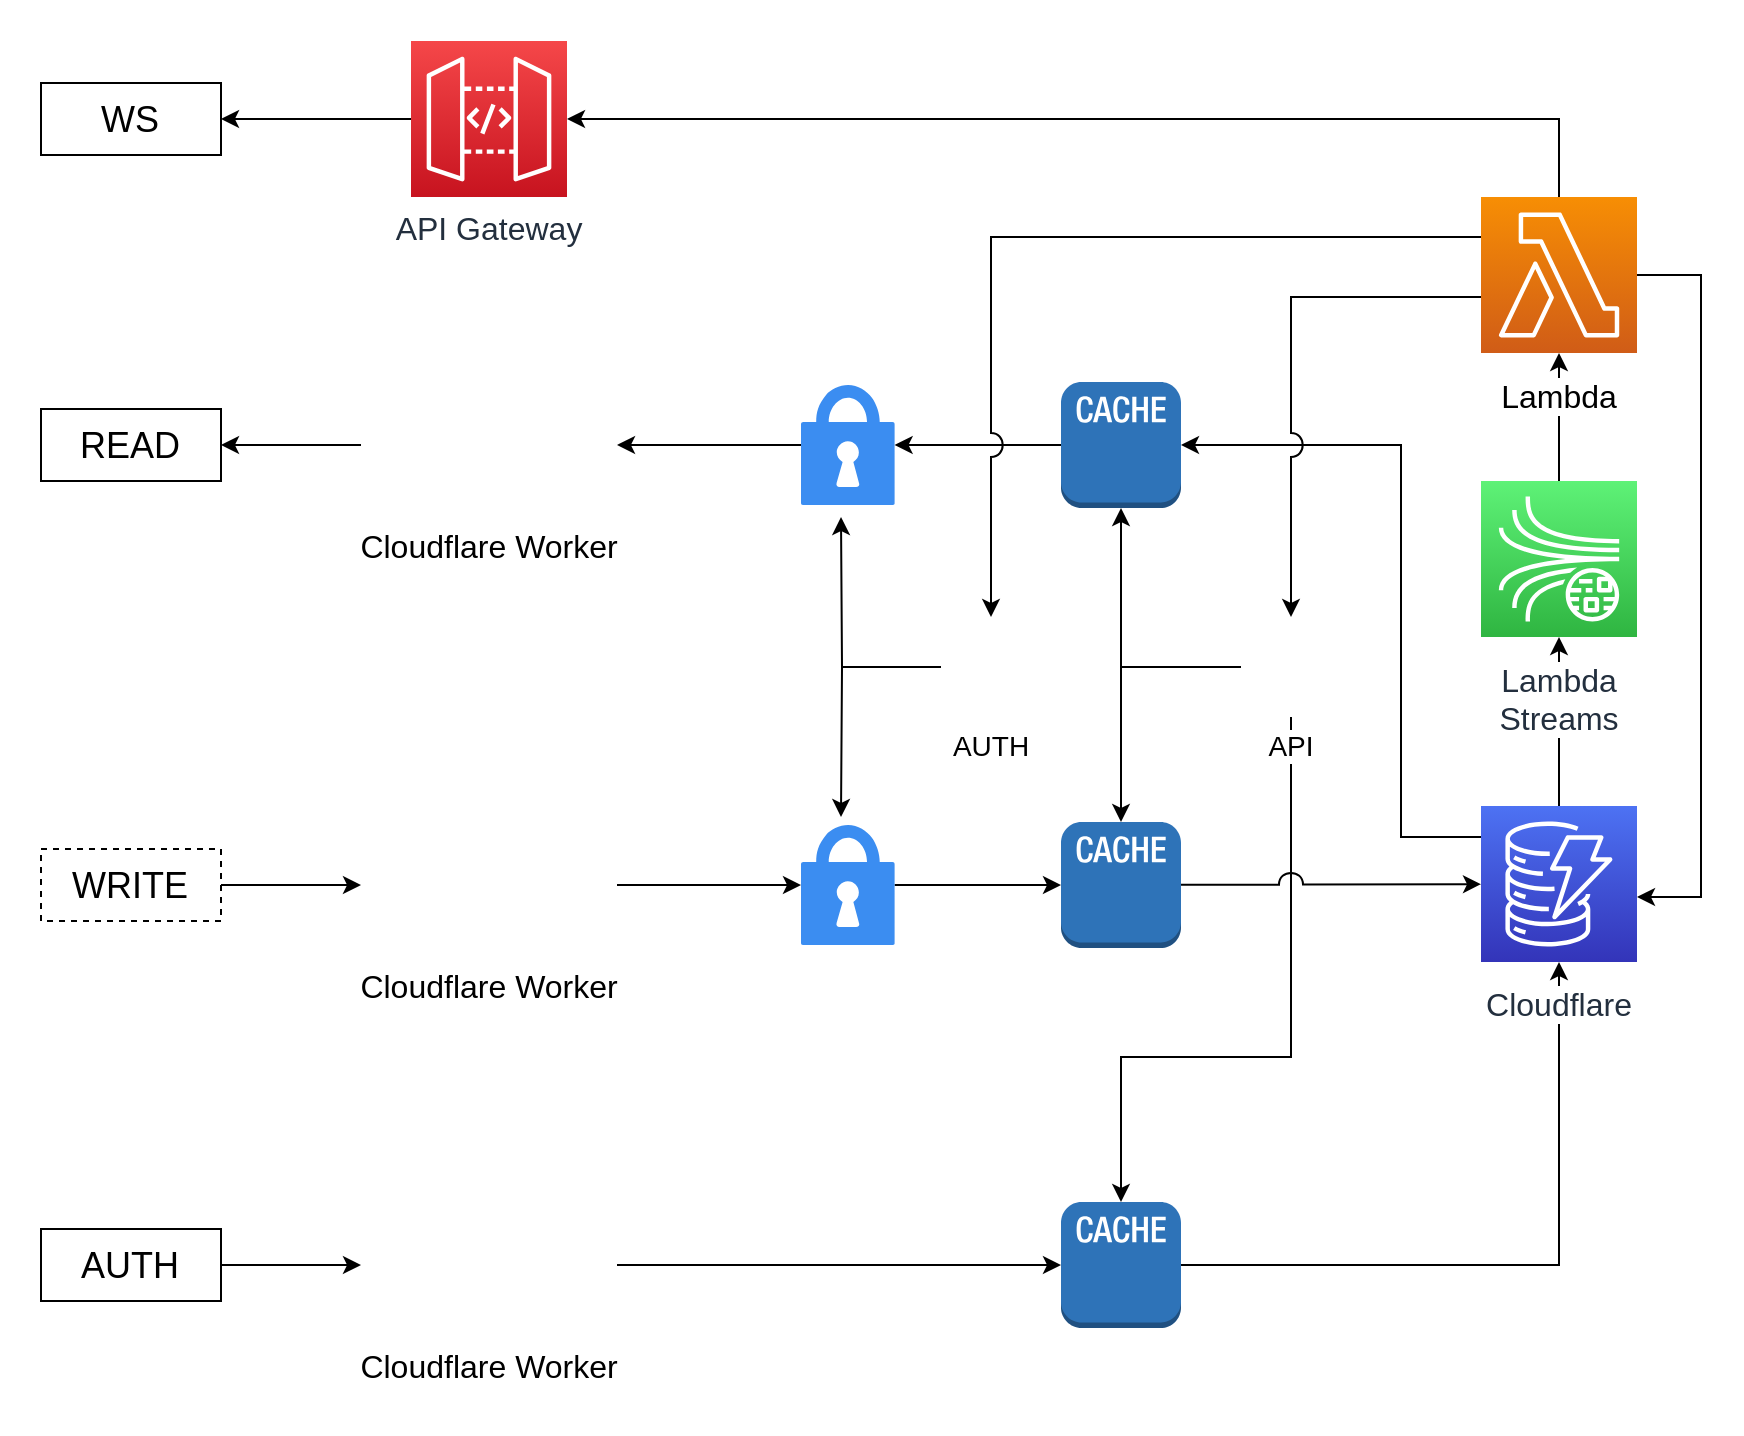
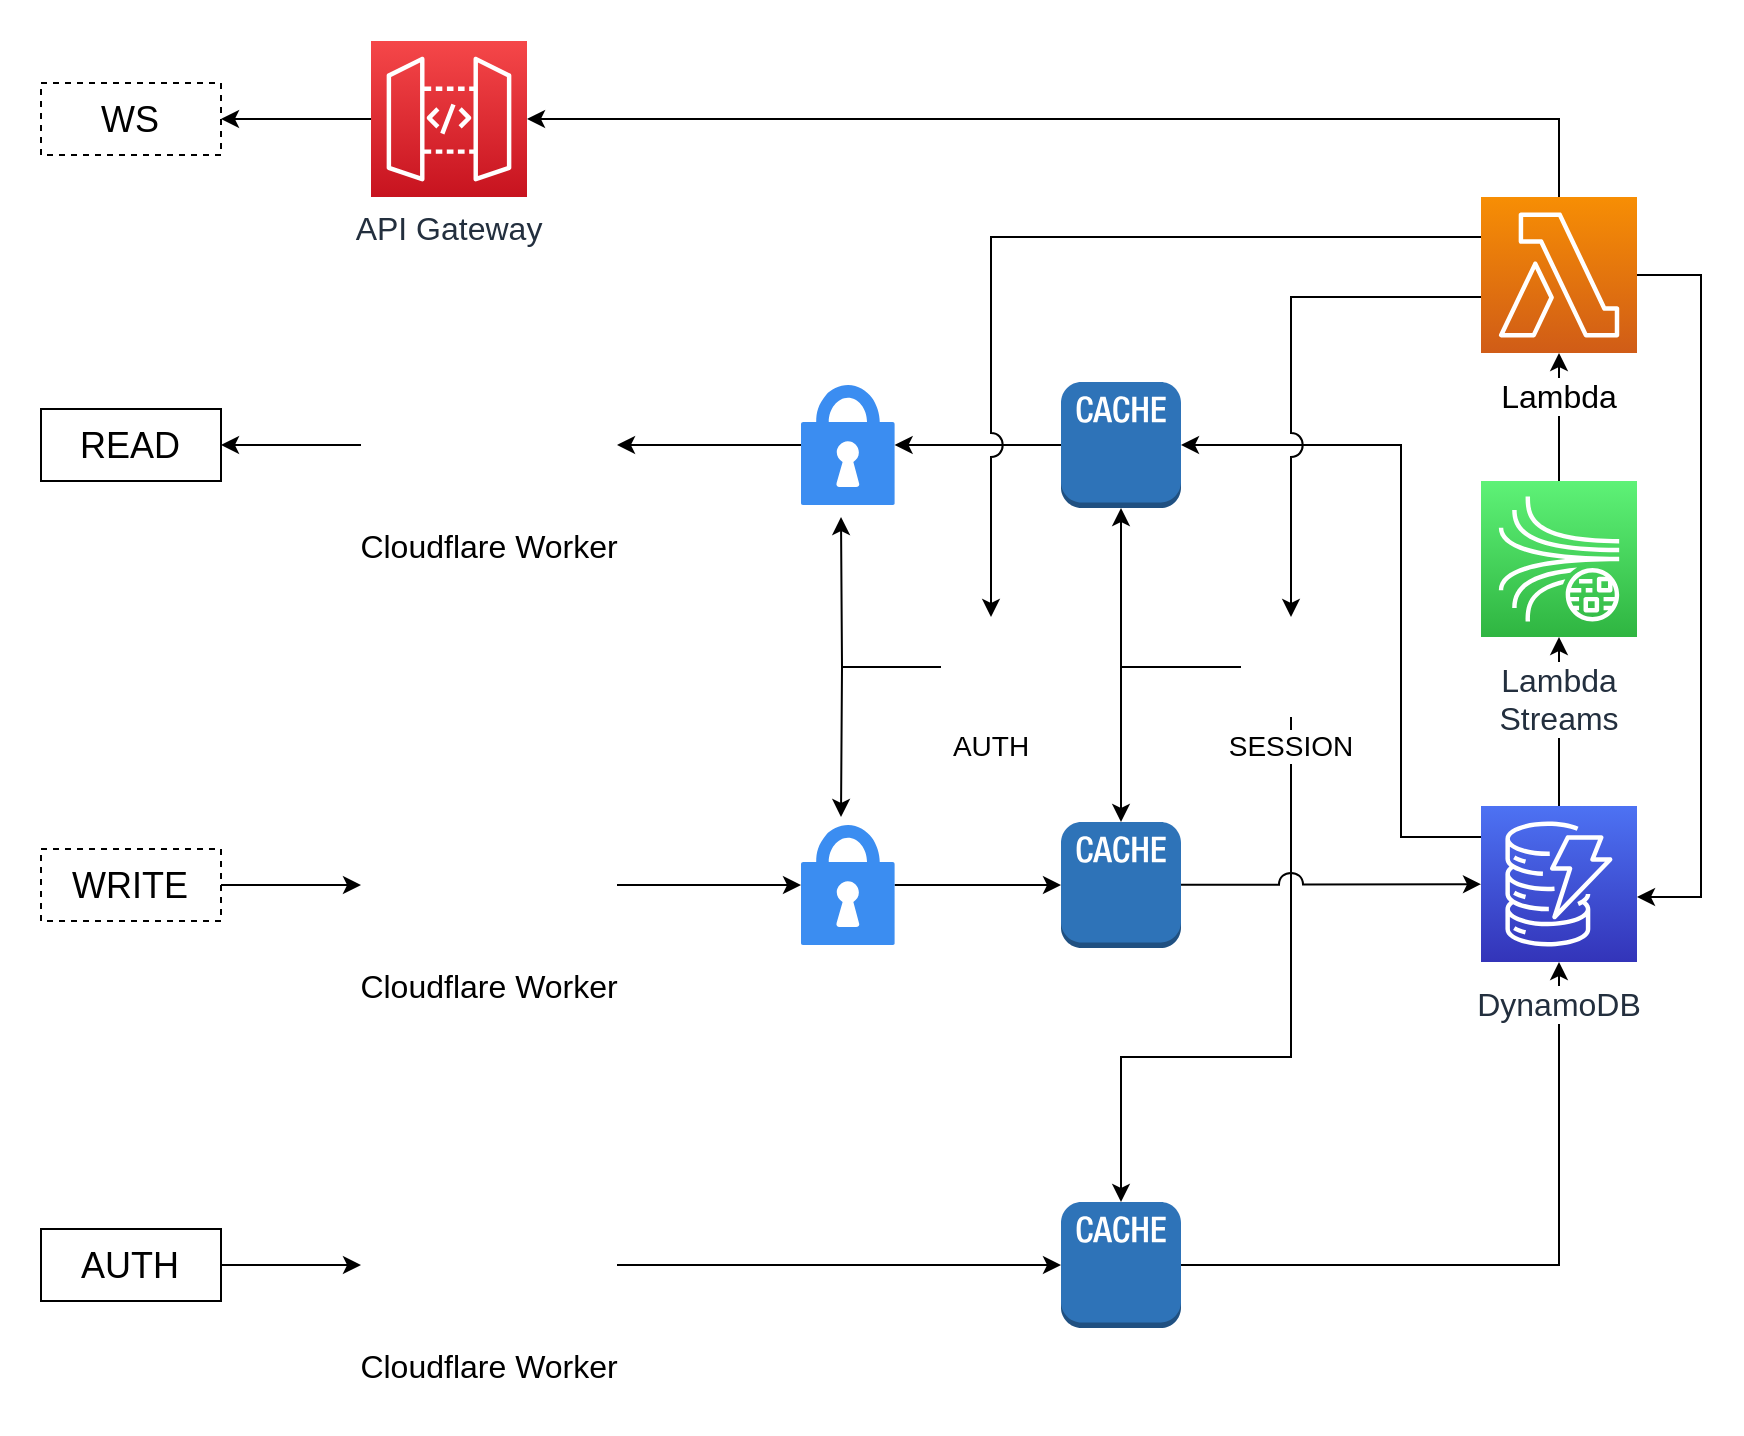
node "WS": style solid -> dashed
node "API Gateway": moved (489, 119) -> (449, 119)
node "API": label "API" -> "SESSION"
node "Cloudflare": label "Cloudflare" -> "DynamoDB"
